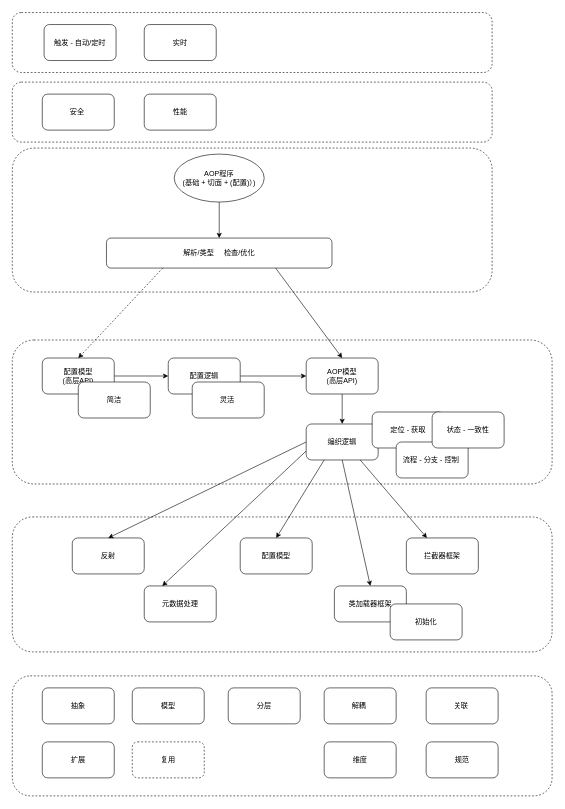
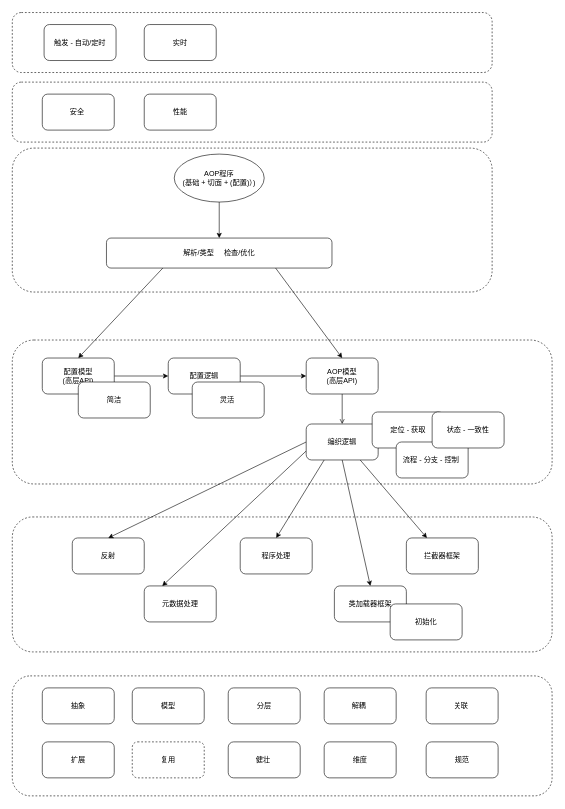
edge "解析/类型 检查/优化" -> "配置模型 (高层API)": style dashed -> solid
edge "AOP模型 (高层API)" -> "编织逻辑": arrowhead classic -> open
node "配置模型": label "配置模型" -> "程序处理"
node "健壮": added
